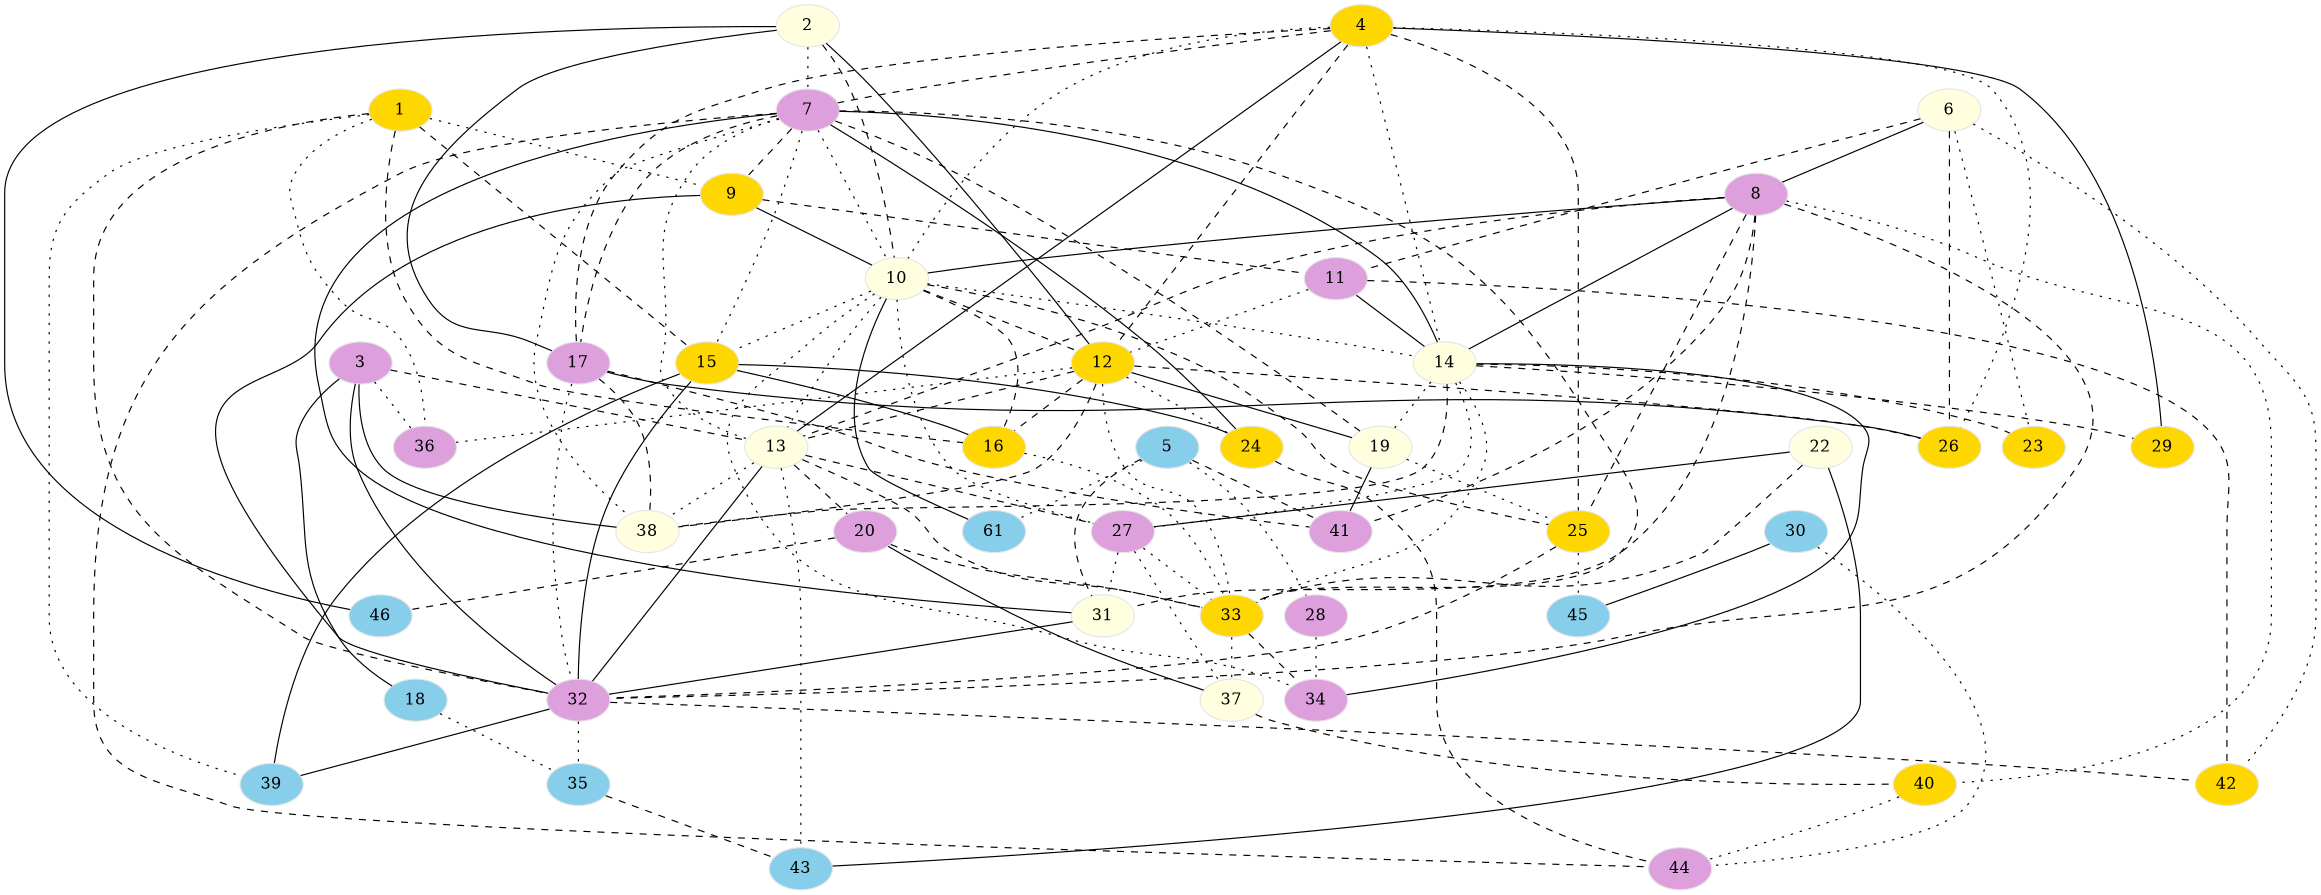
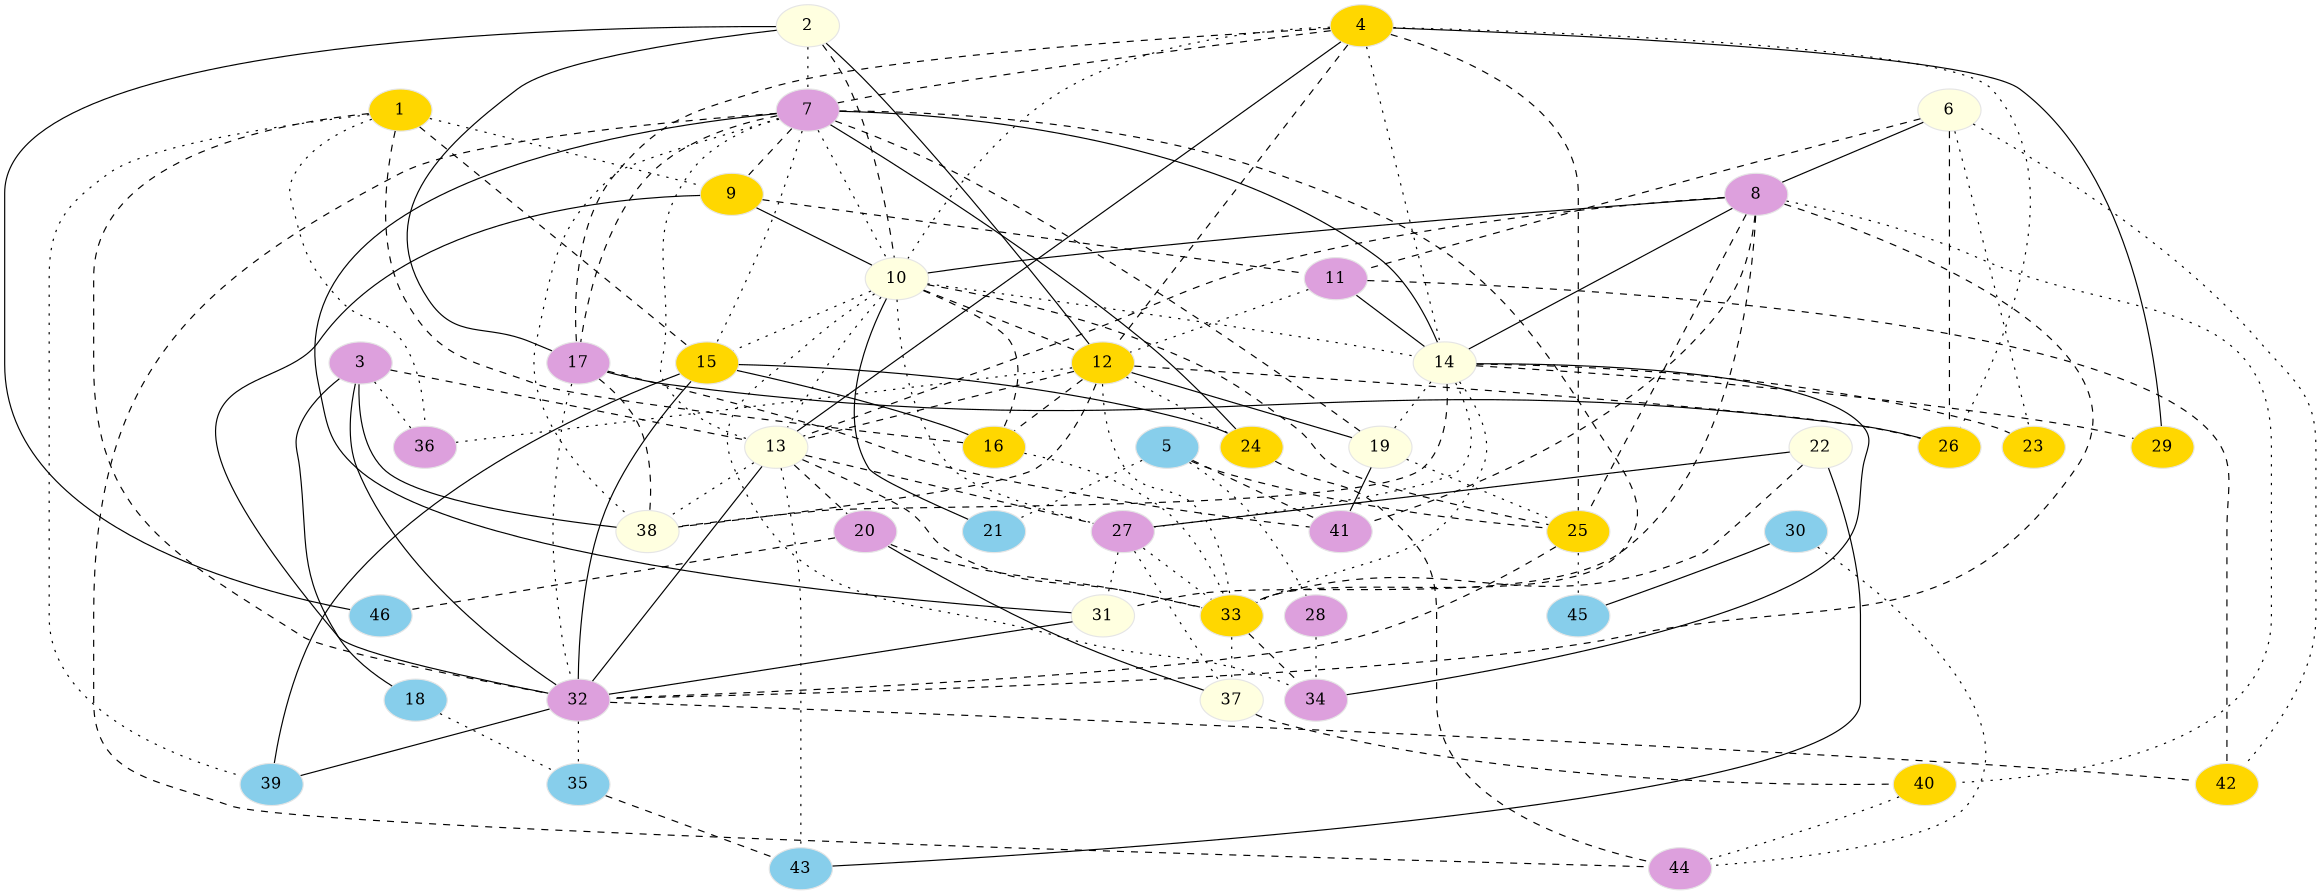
edge "5" -- "31": now "5" -- "25"
node "61": label "61" -> "21"
